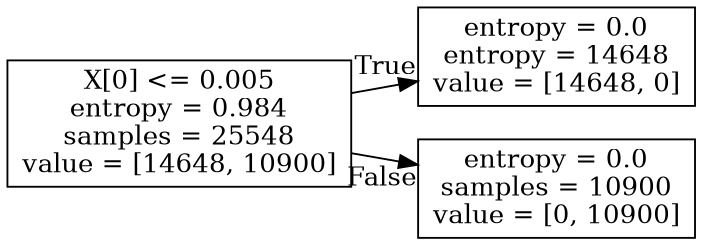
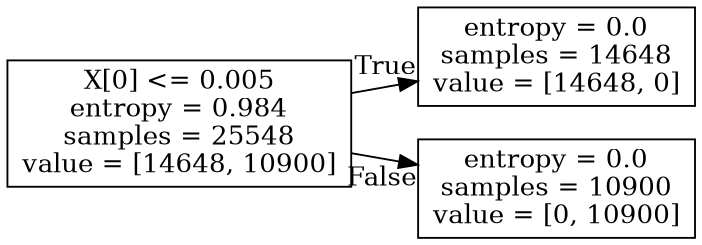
node "entropy = 0.0 entropy = 14648 value = [14648, 0]": label "entropy = 0.0 entropy = 14648 value = [14648, 0]" -> "entropy = 0.0 samples = 14648 value = [14648, 0]"
